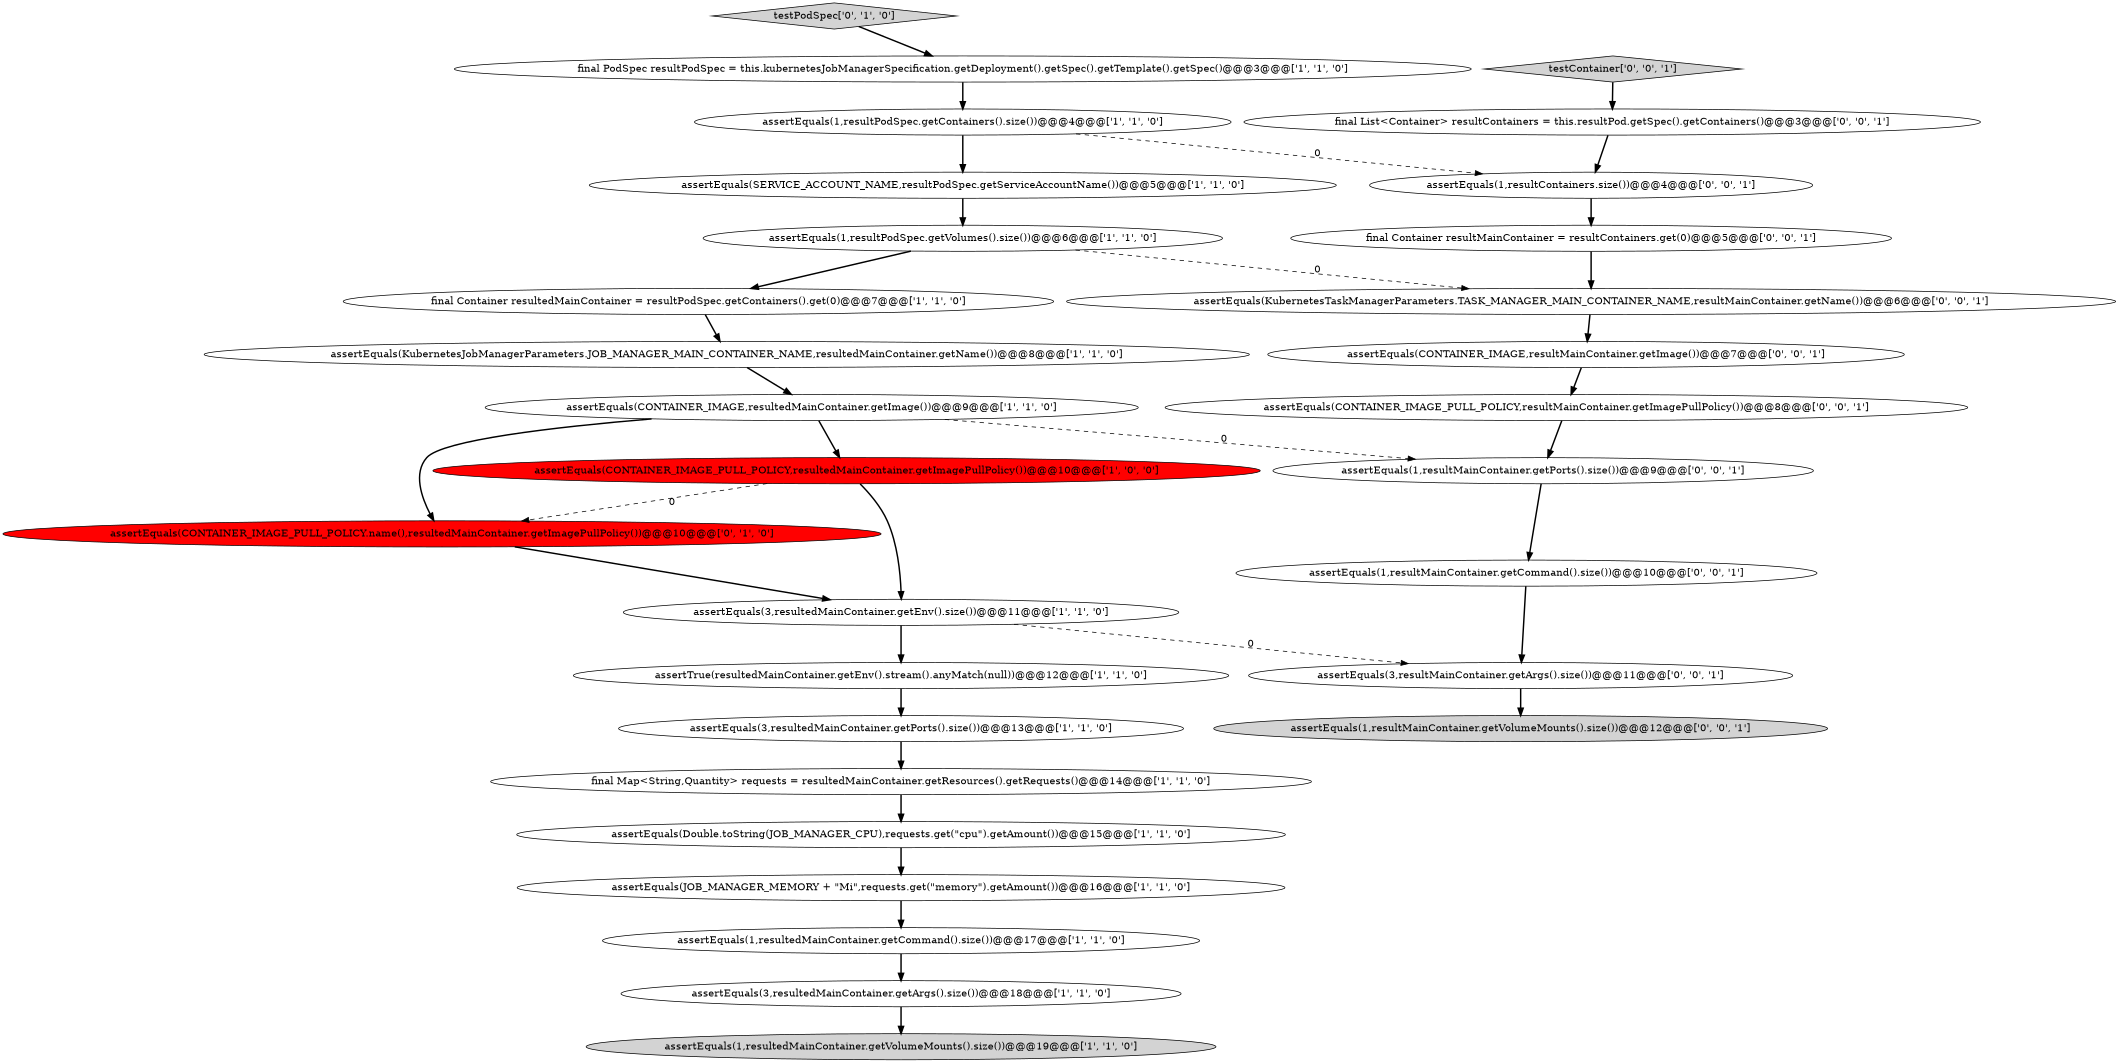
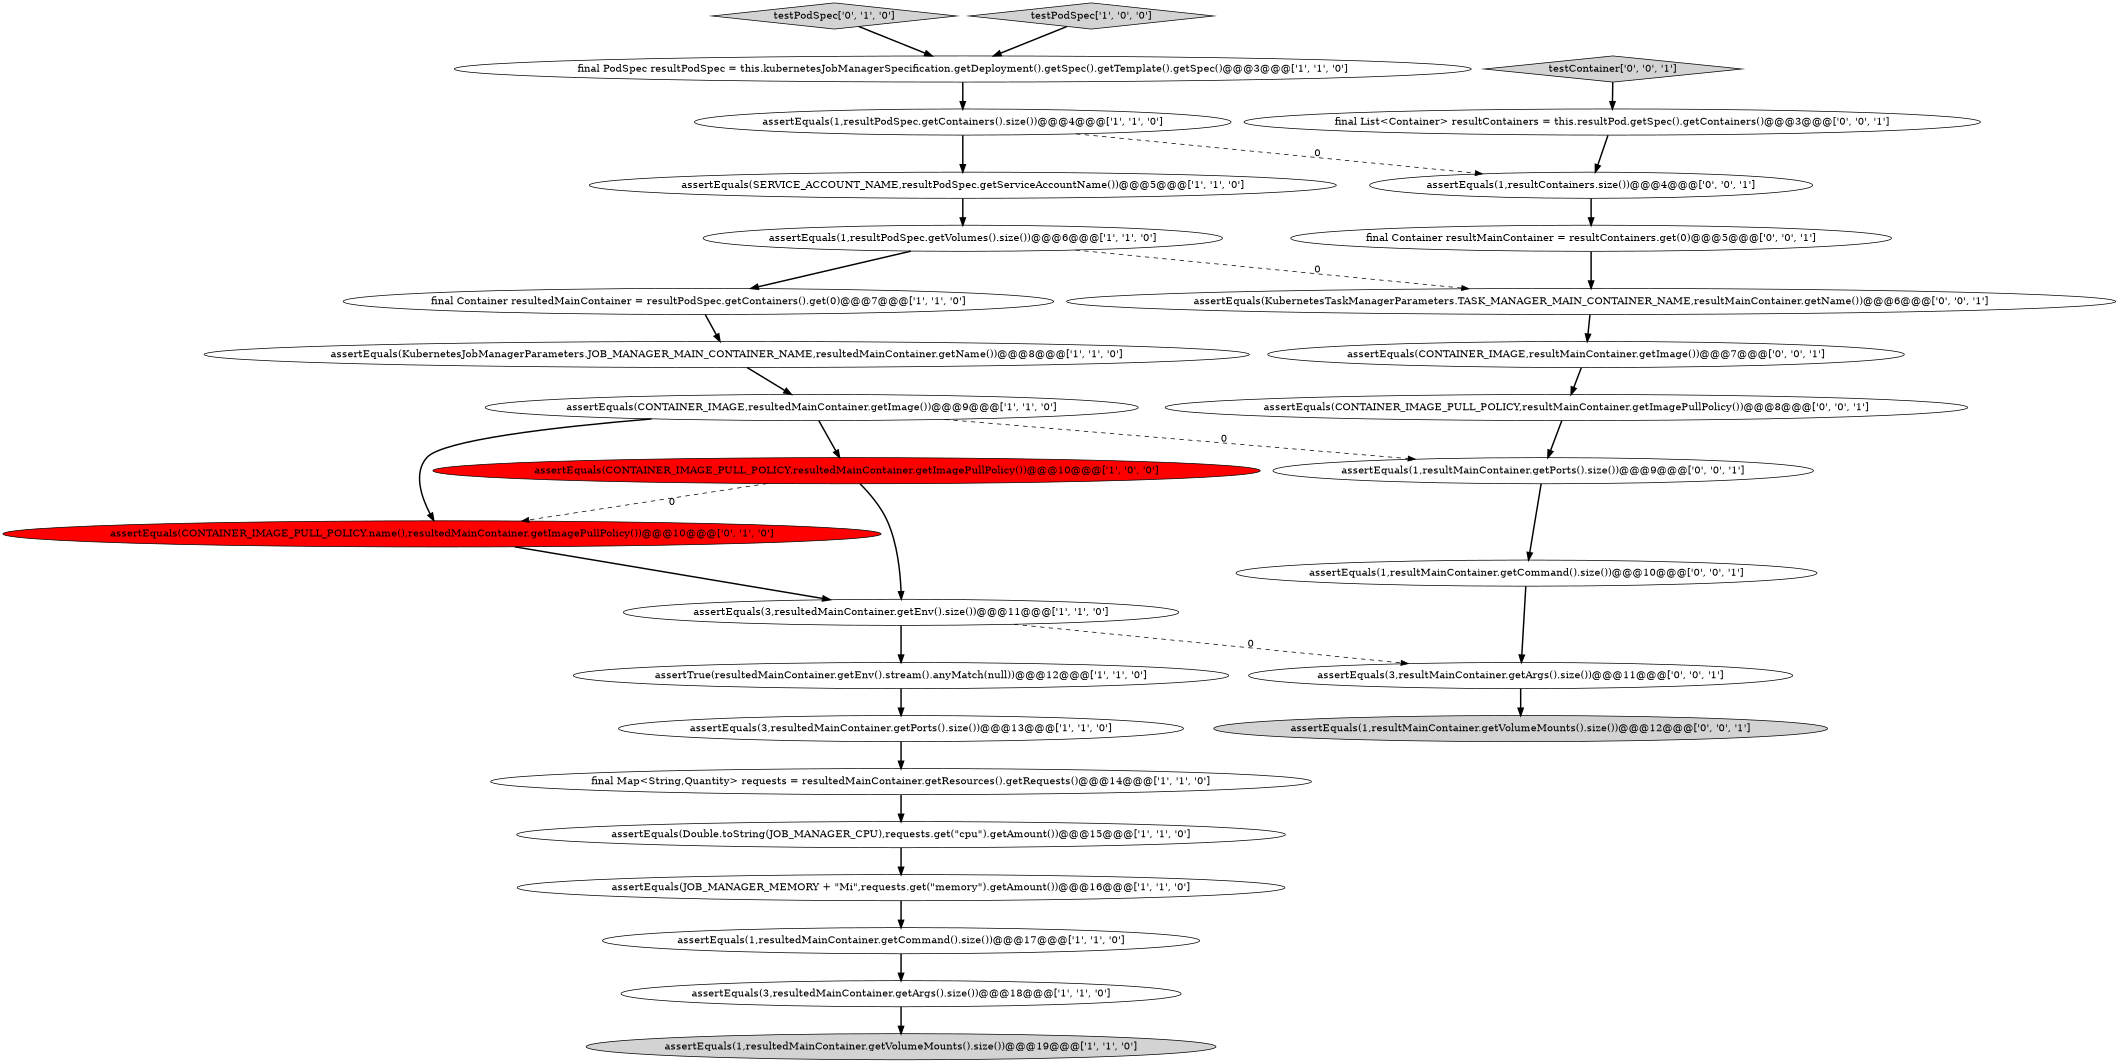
node "testPodSpec['1', '0', '0']": added
